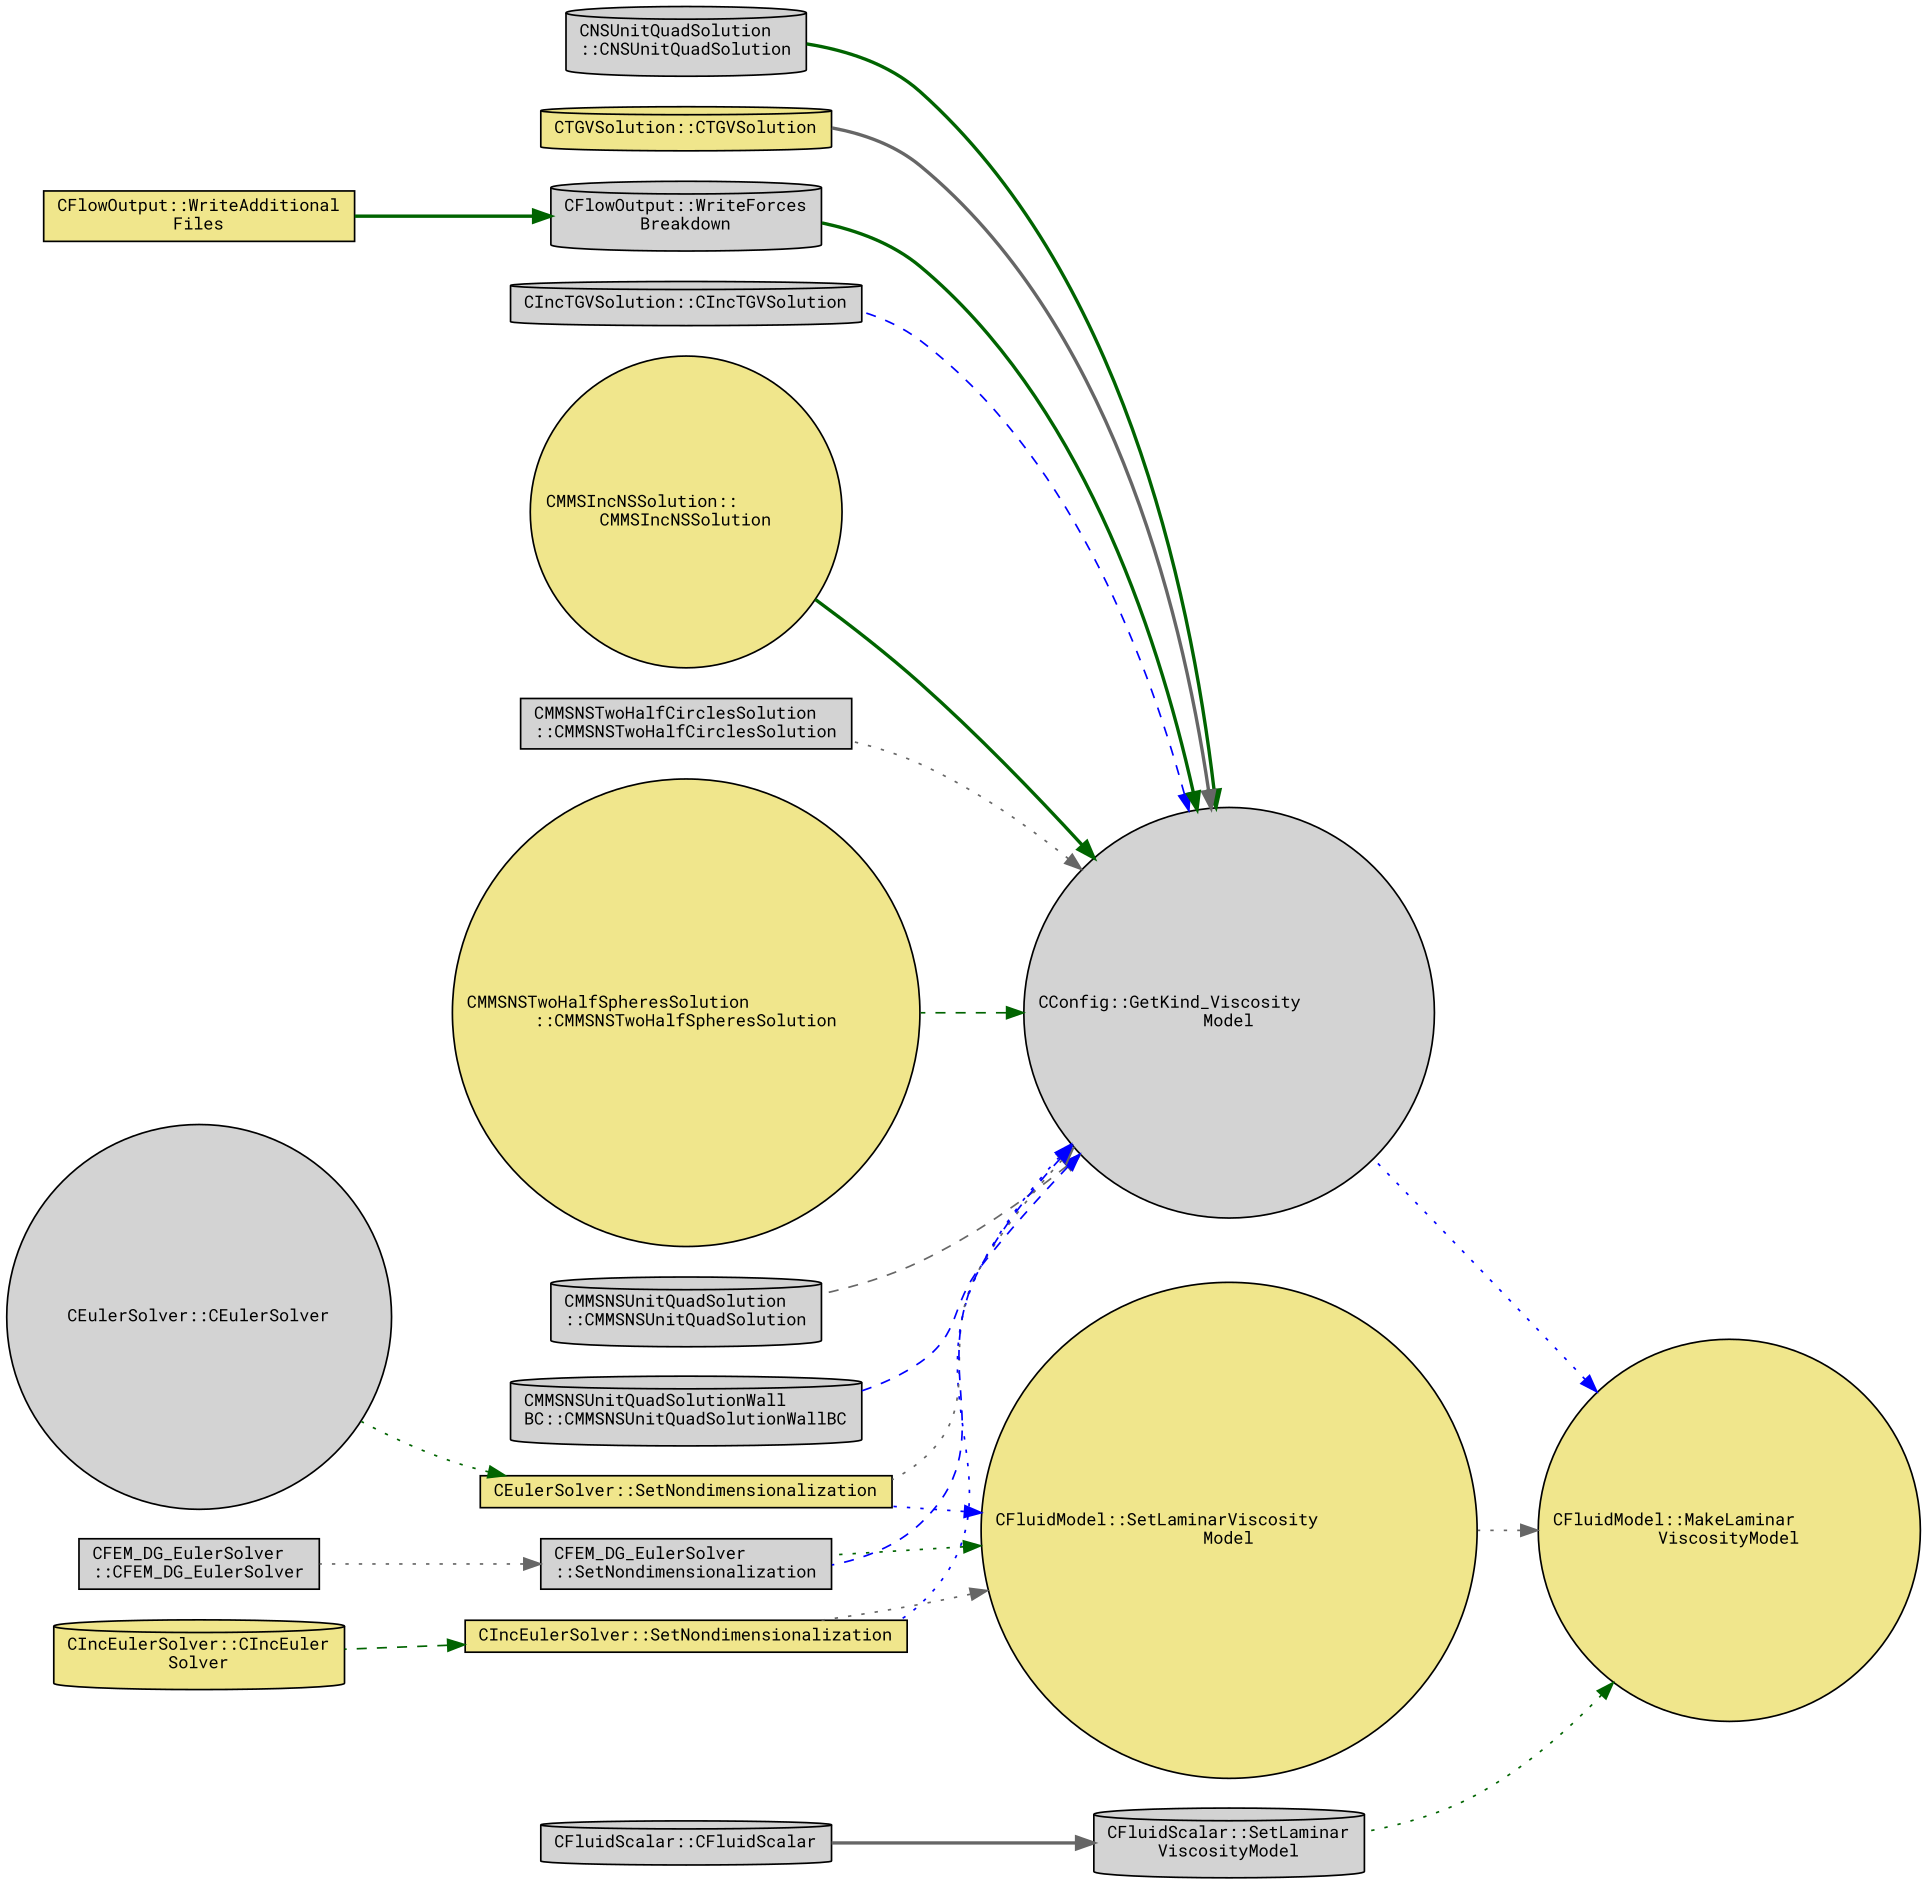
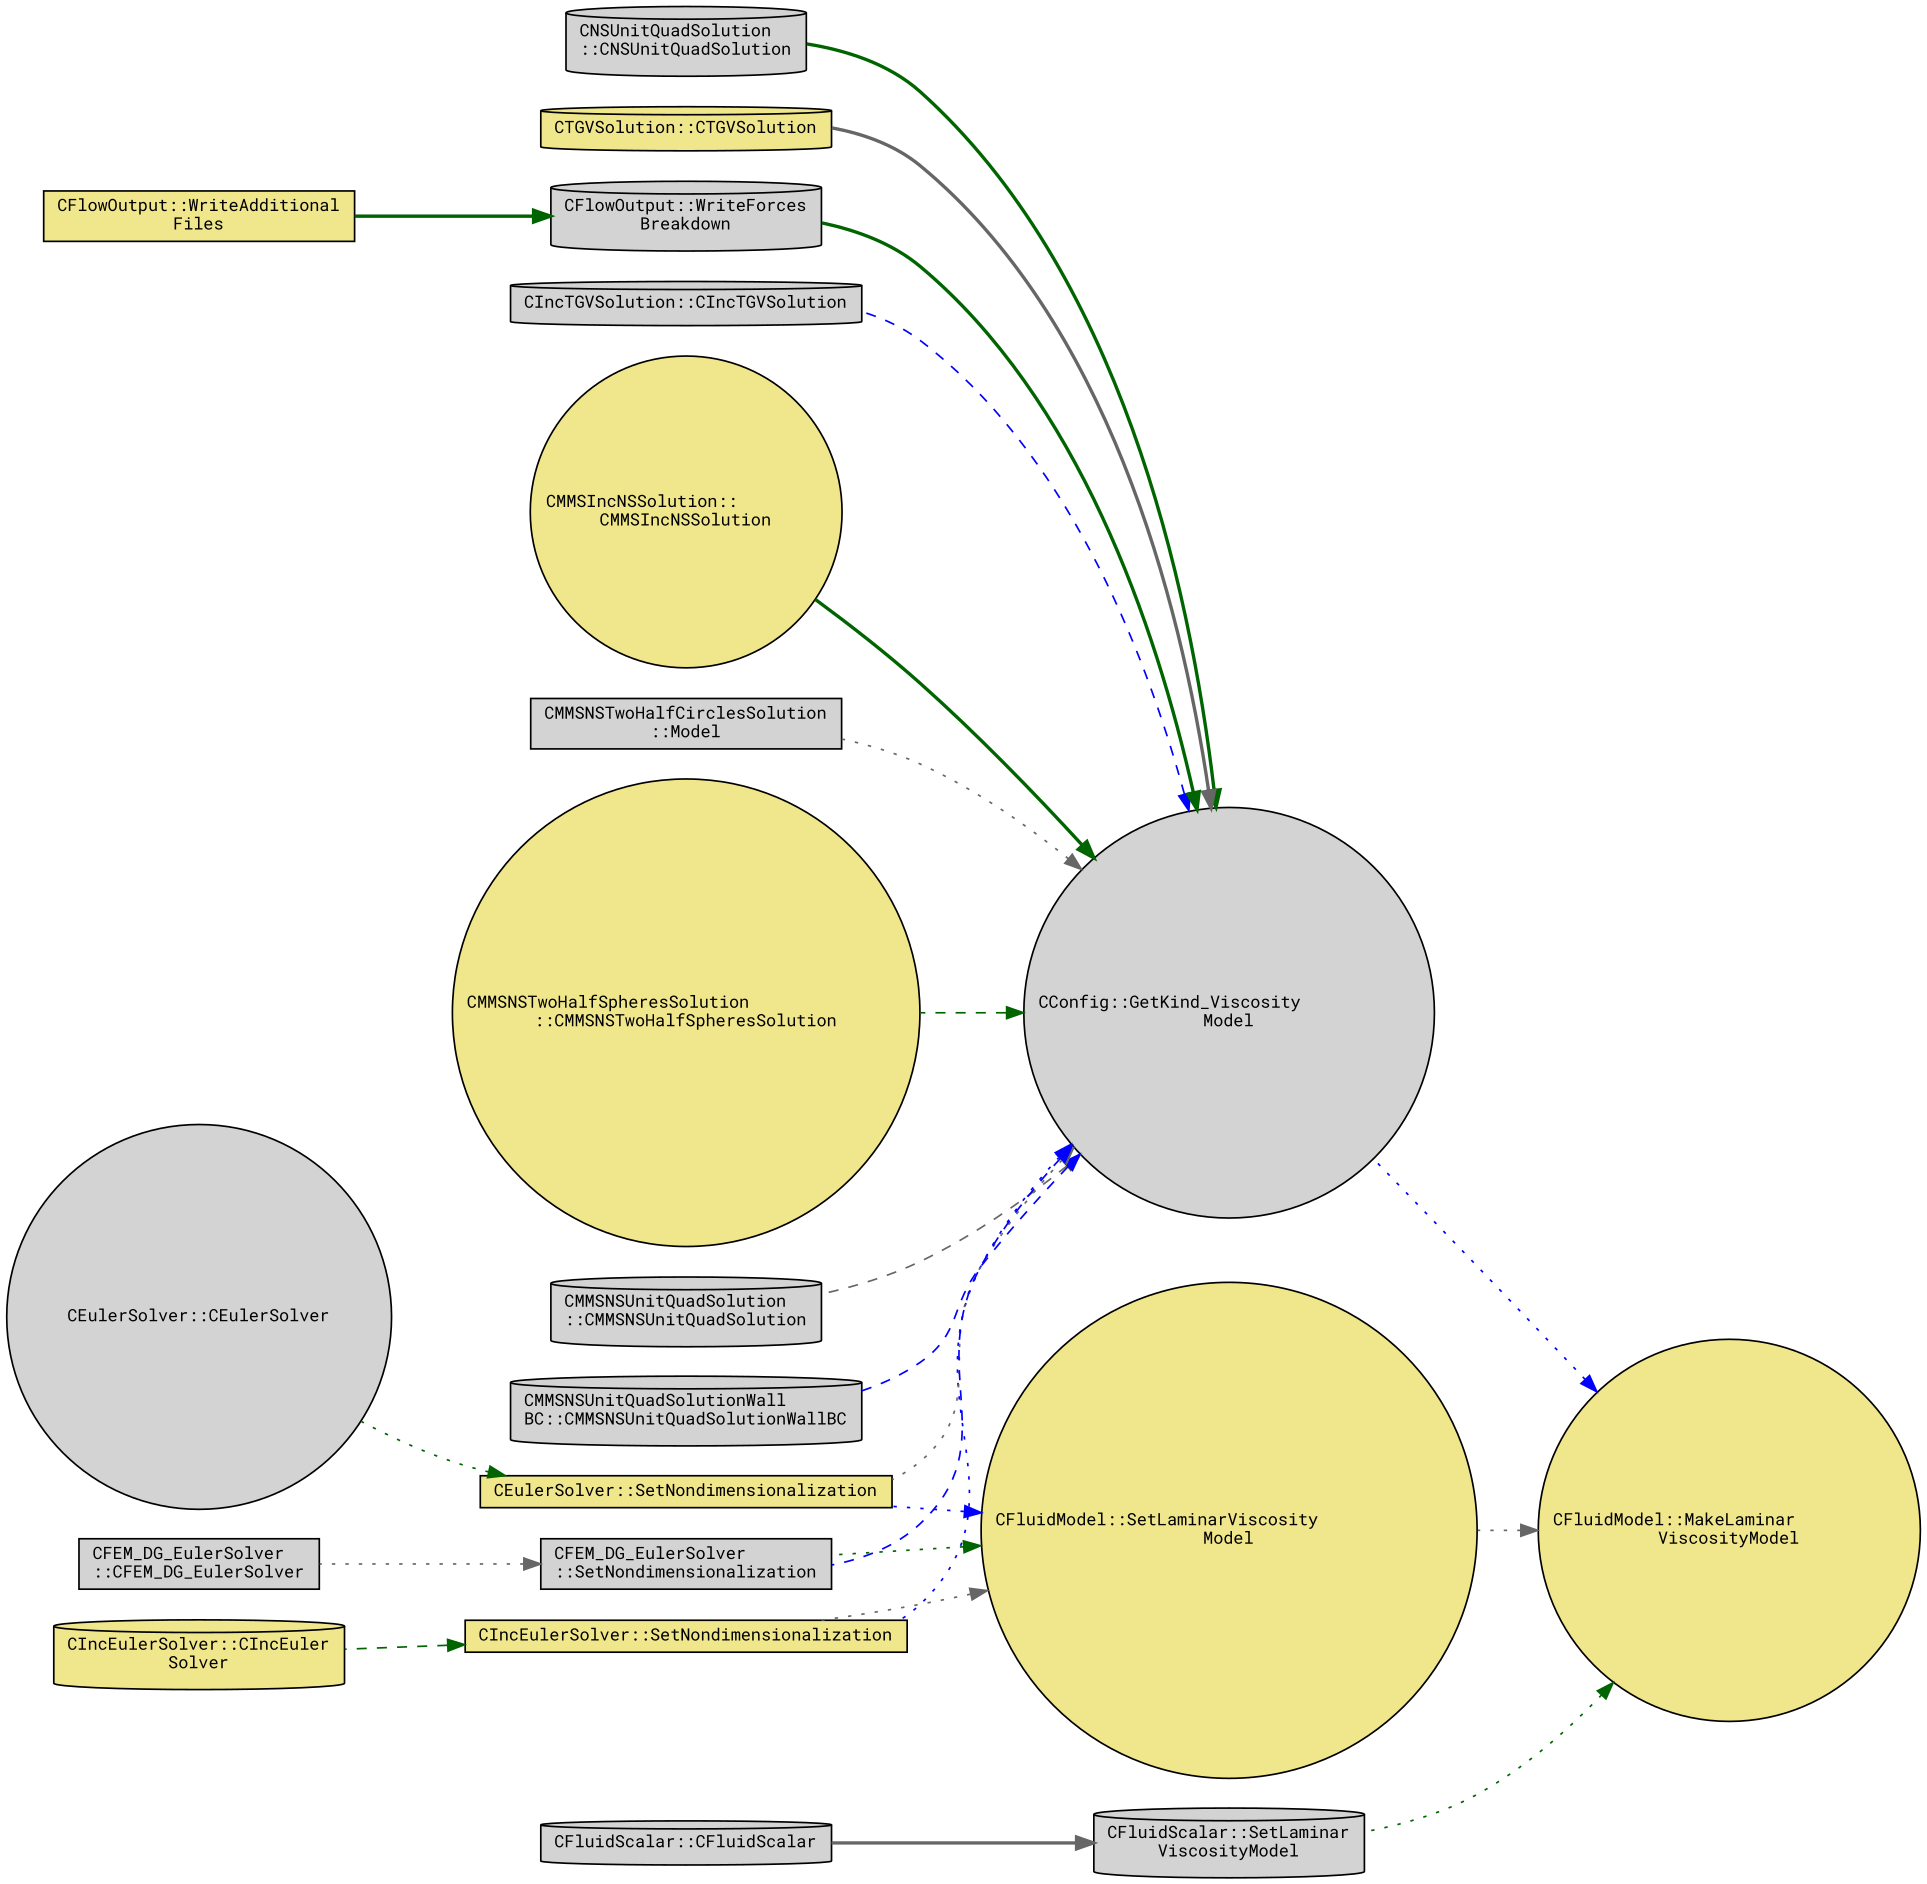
node "CMMSNSTwoHalfCirclesSolution ::CMMSNSTwoHalfCirclesSolution": label "CMMSNSTwoHalfCirclesSolution ::CMMSNSTwoHalfCirclesSolution" -> "CMMSNSTwoHalfCirclesSolution ::Model"
